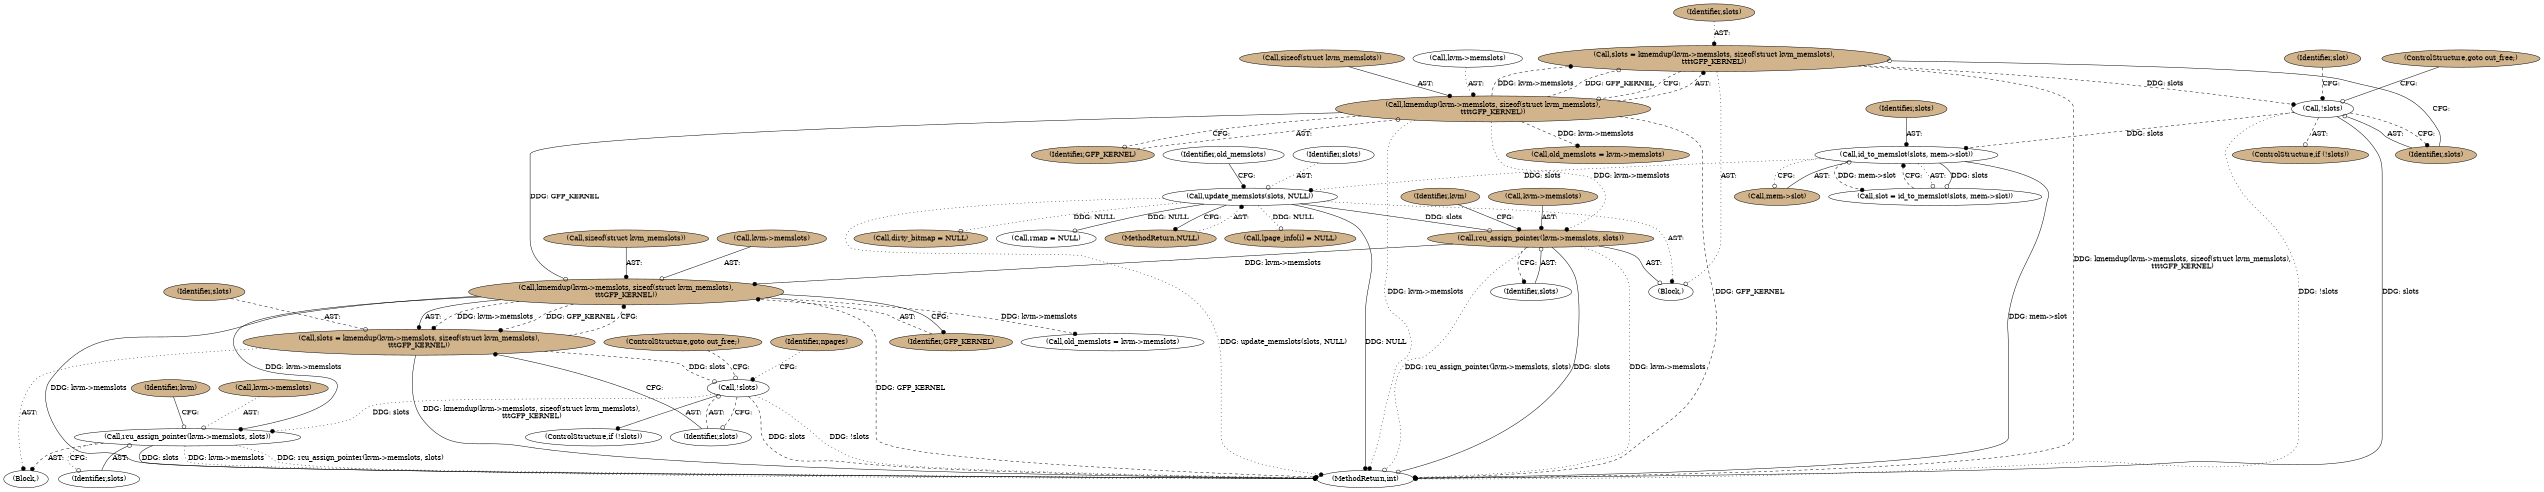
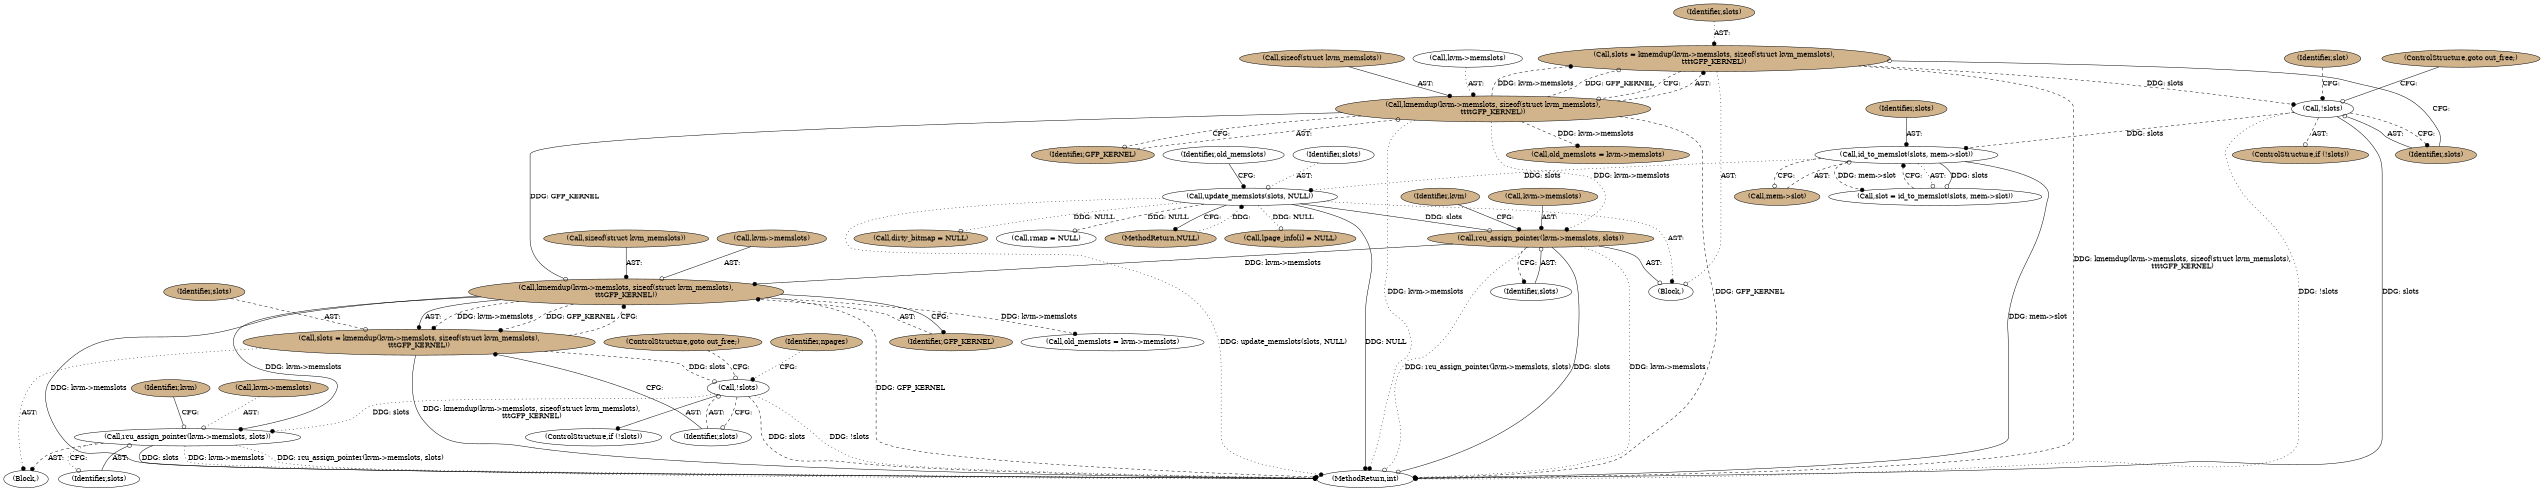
edge "(Call,id_to_memslot(slots, mem->slot))" -> "(Call,mem->slot)": style dotted -> dashed
edge "(Call,mem->slot)" -> "(Call,id_to_memslot(slots, mem->slot))": style solid -> dashed
edge "(Call,update_memslots(slots, NULL))" -> "(Call,rmap = NULL)": style solid -> dashed
edge "(MethodReturn,NULL)" -> "(Call,update_memslots(slots, NULL))": label "AST: " -> "DDG: "
